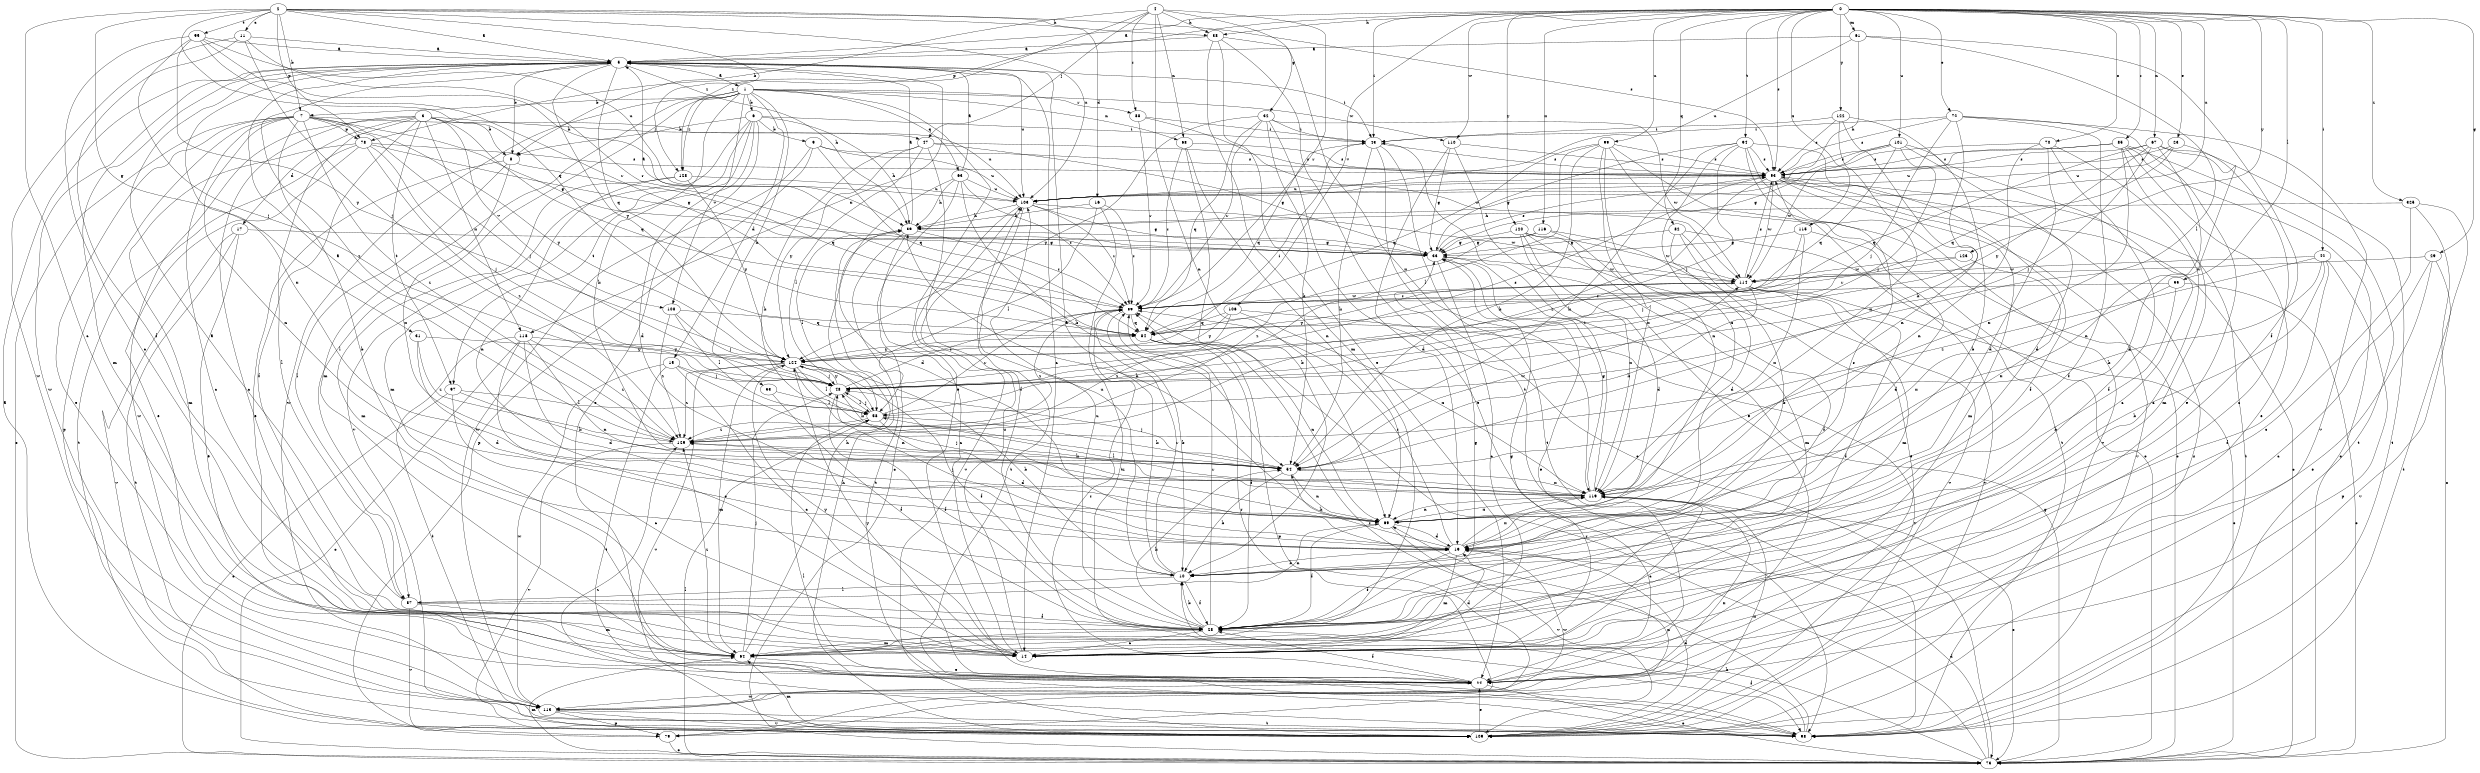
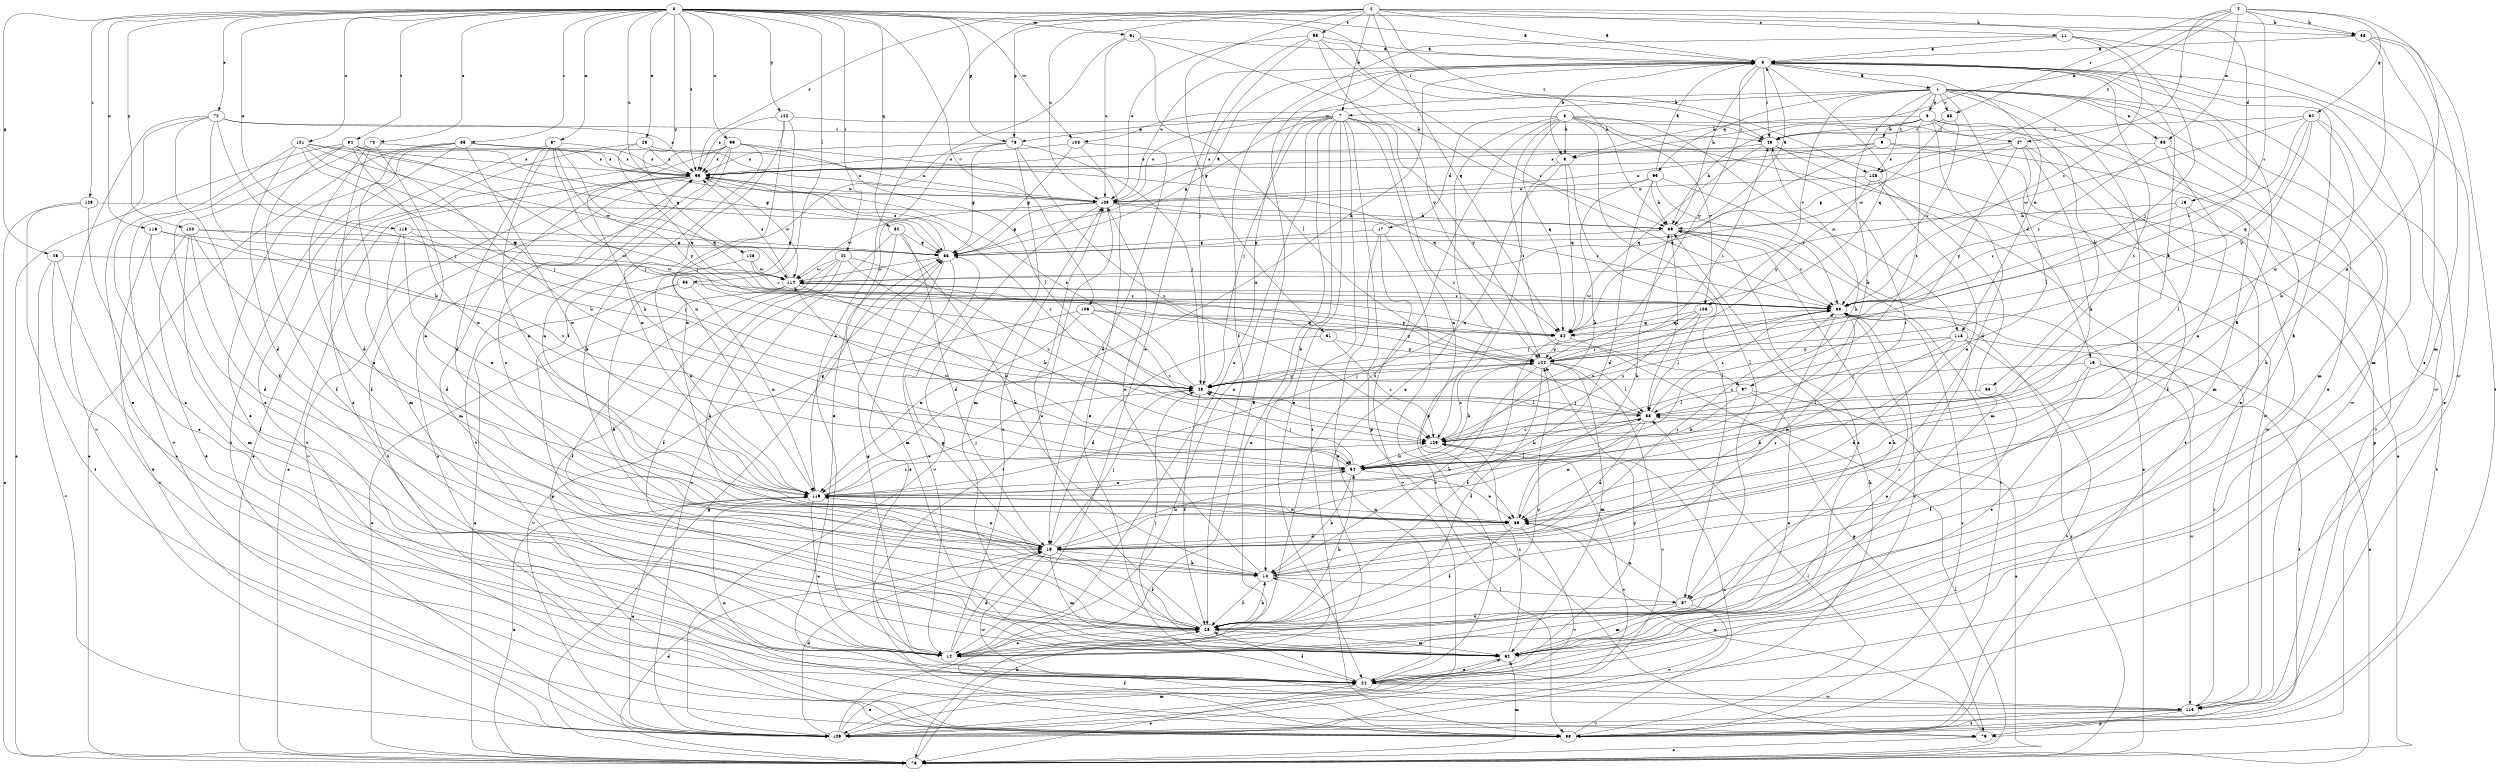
node "110": label "110" -> "100"
node "325": label "325" -> "125"
edge "84" -> "69": now "58" -> "69"
edge "78" -> "98": now "7" -> "98"
